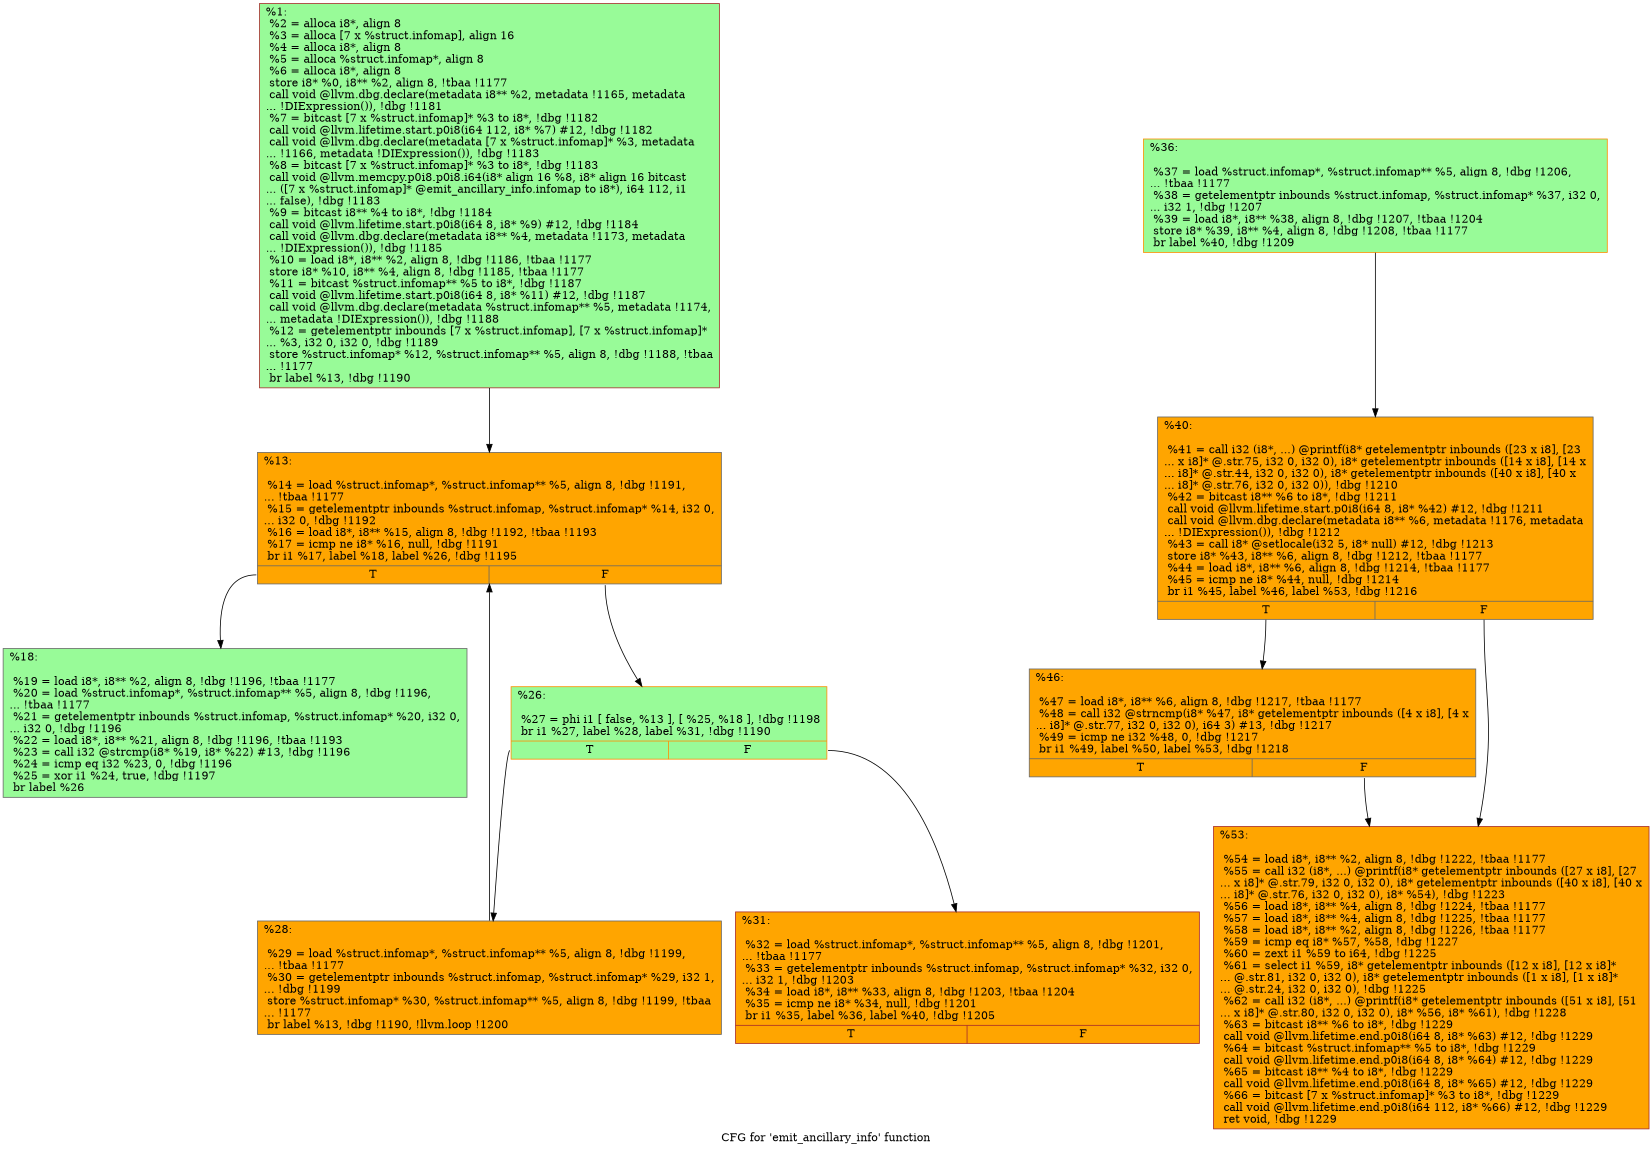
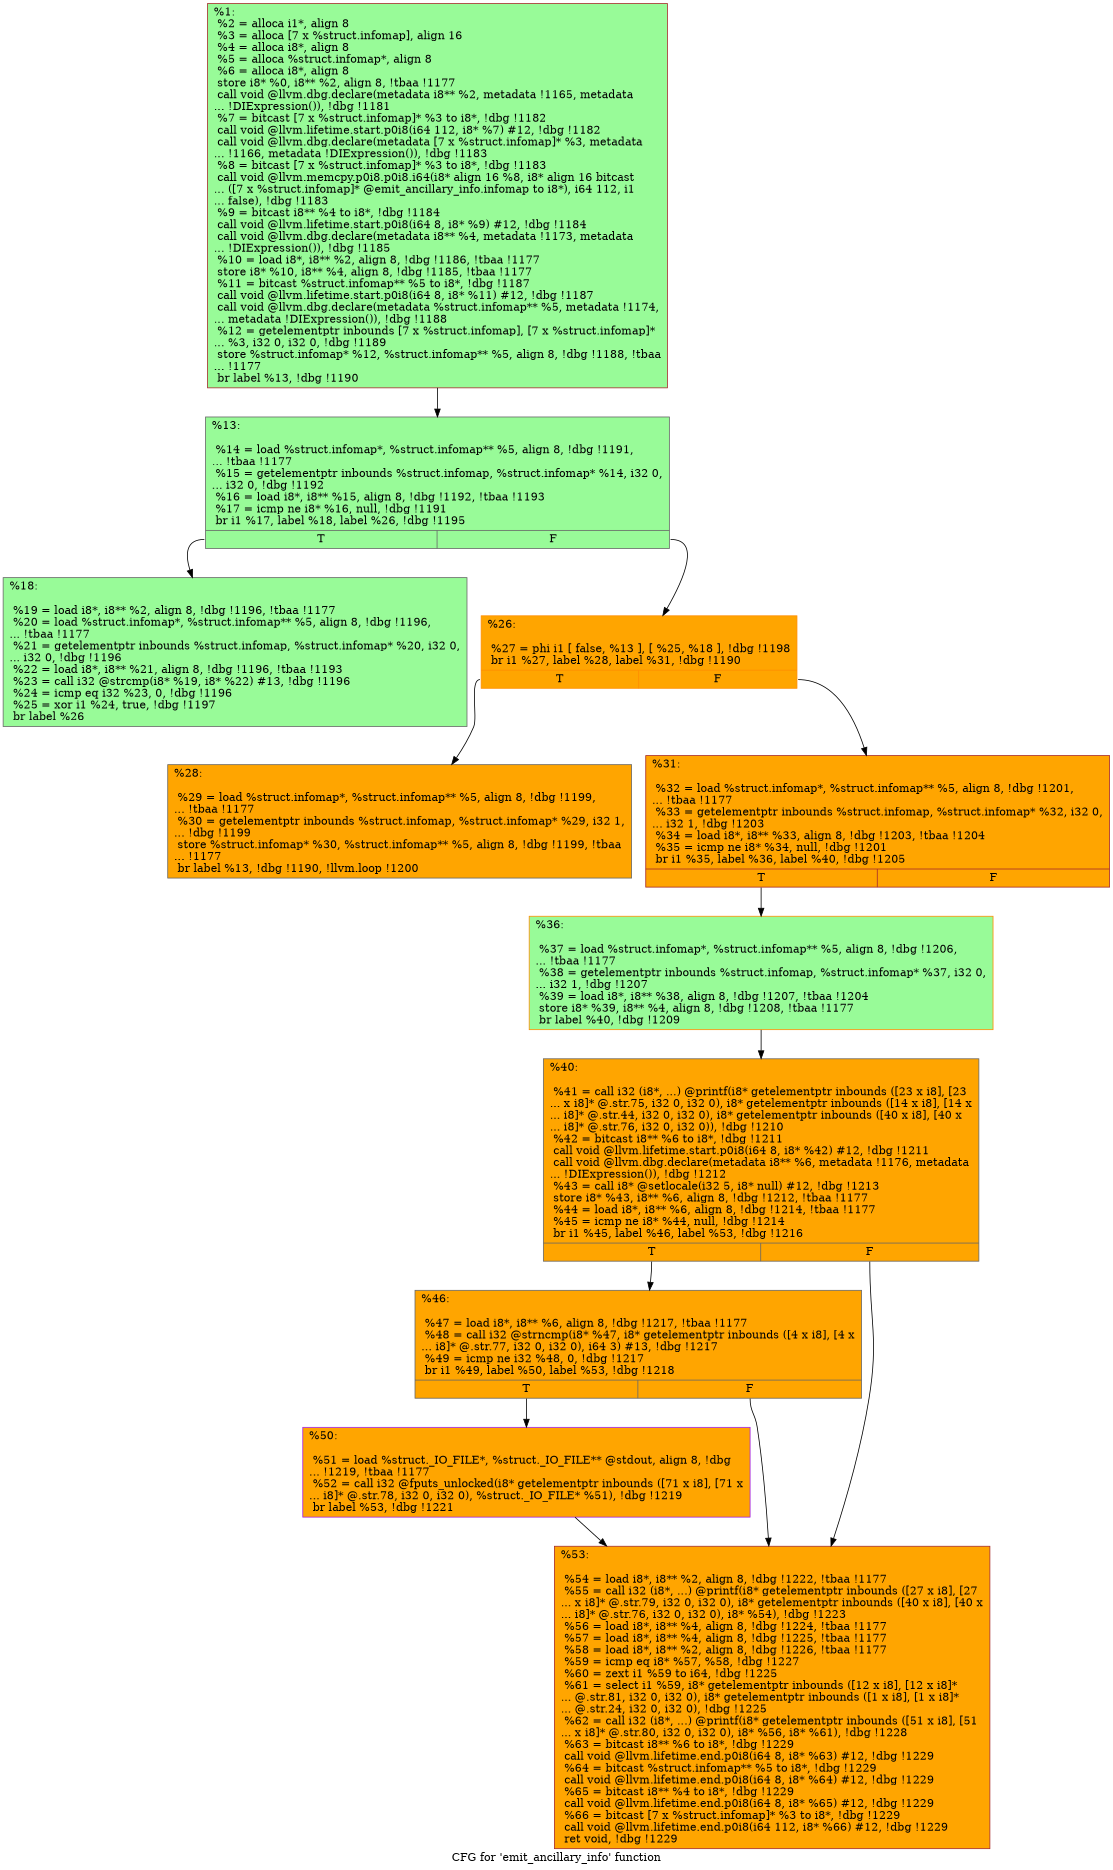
node "%1:": text "%2 = alloca i8*, align 8" -> "%2 = alloca i1*, align 8"
node "%13:": fillcolor orange -> palegreen
node "%26:": fillcolor palegreen -> orange
edge "%28:" -> "%13:": removed
edge "%31:" -> "%36:": added
node "%50:": added
